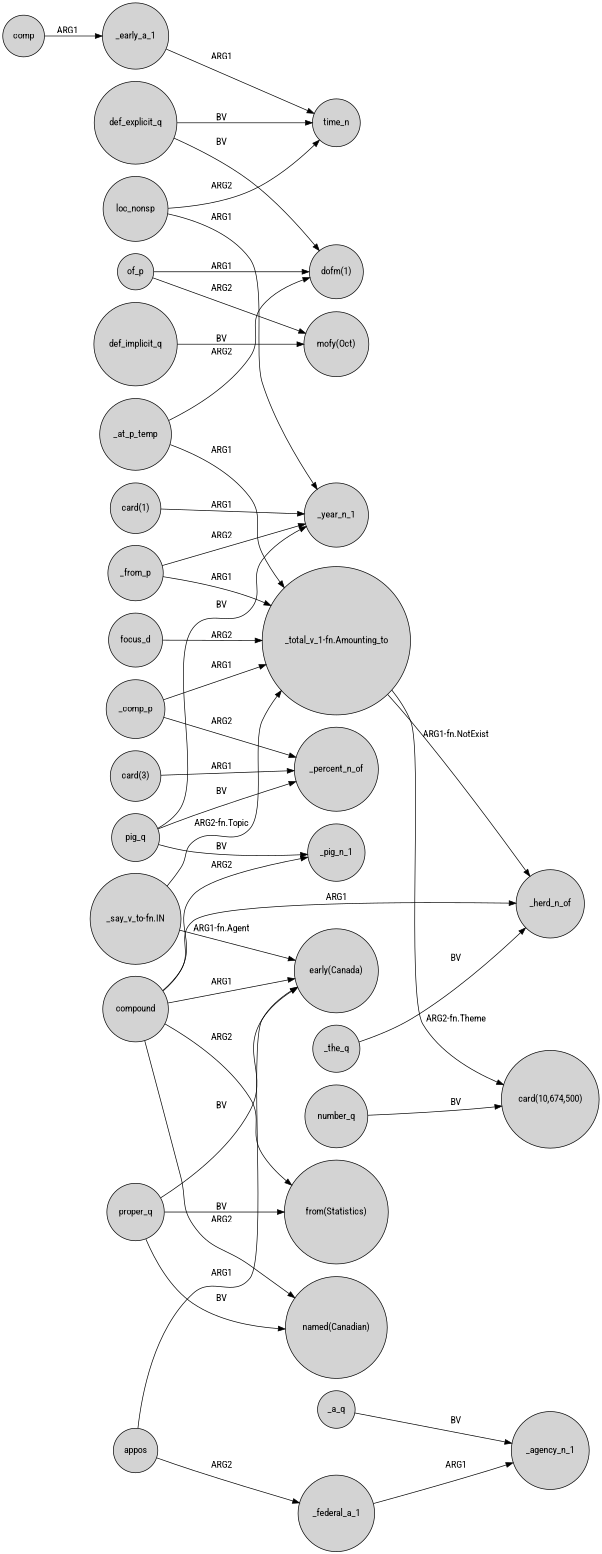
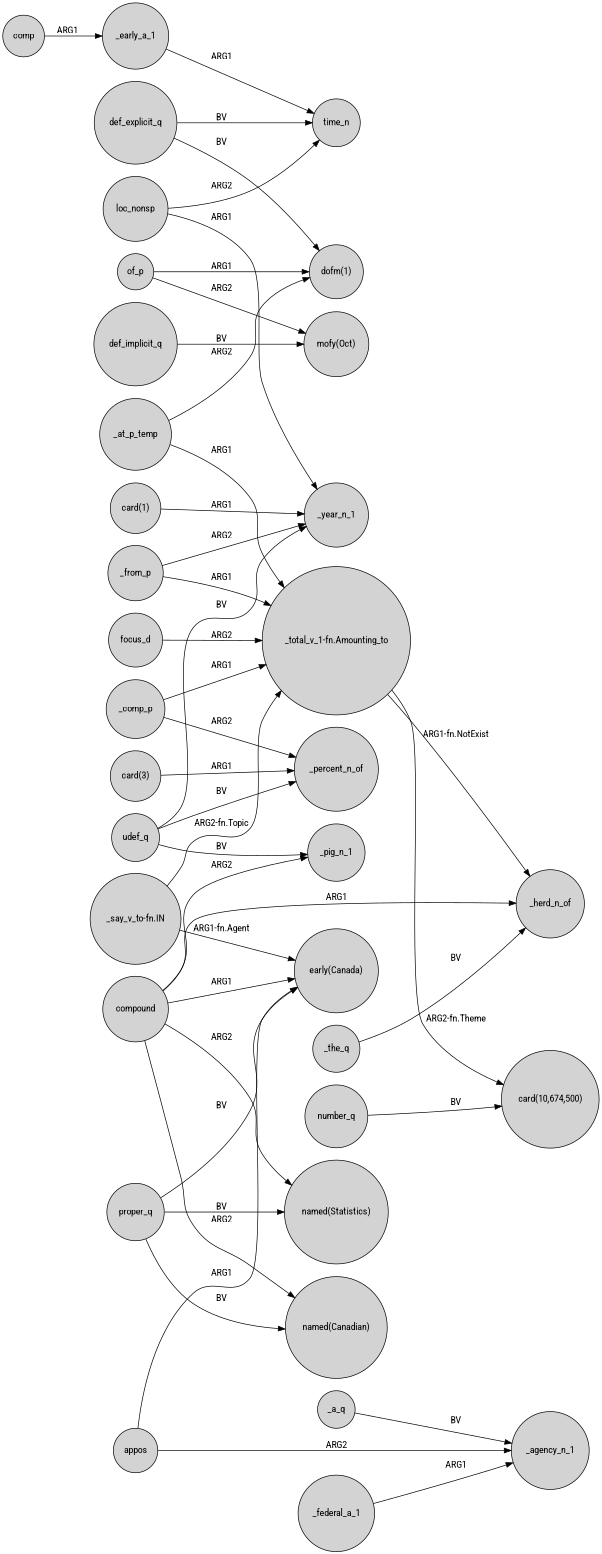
node "pig_q": label "pig_q" -> "udef_q"
node "from(Statistics)": label "from(Statistics)" -> "named(Statistics)"
edge "appos" -> "_federal_a_1": now "appos" -> "_agency_n_1"
